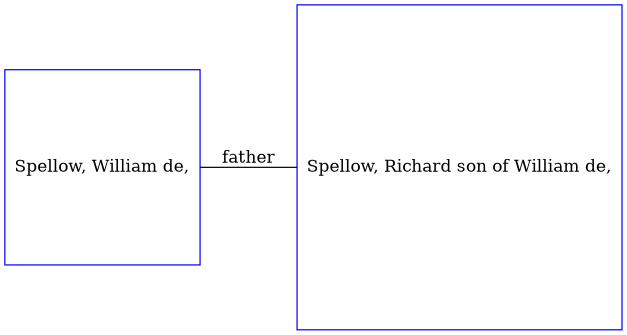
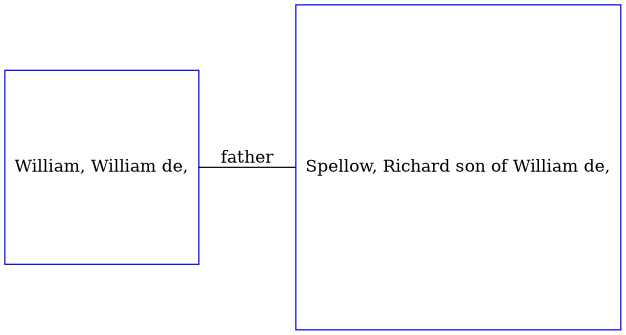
node "Spellow, William de,": label "Spellow, William de," -> "William, William de,"
